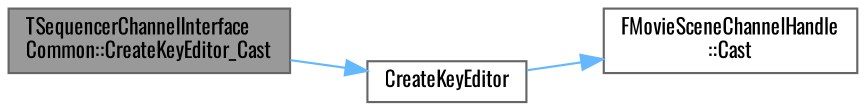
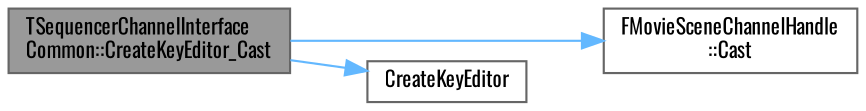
edge "CreateKeyEditor" -> "FMovieSceneChannelHandle ::Cast": now "TSequencerChannelInterface Common::CreateKeyEditor_Cast" -> "FMovieSceneChannelHandle ::Cast"
